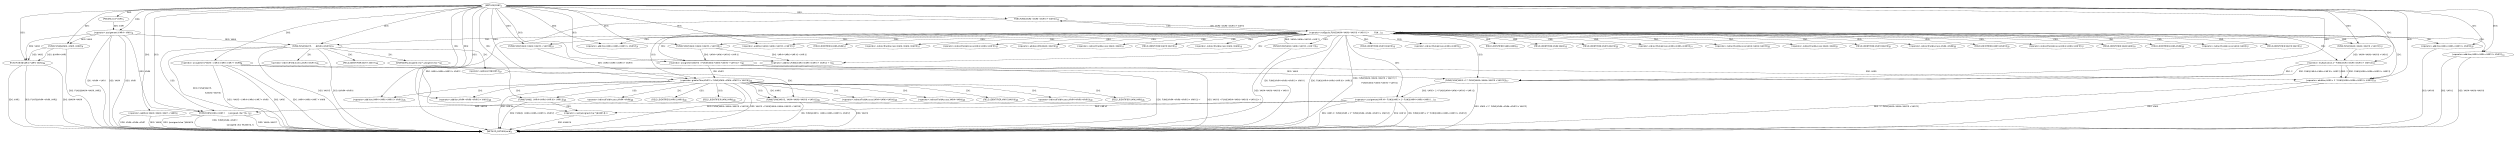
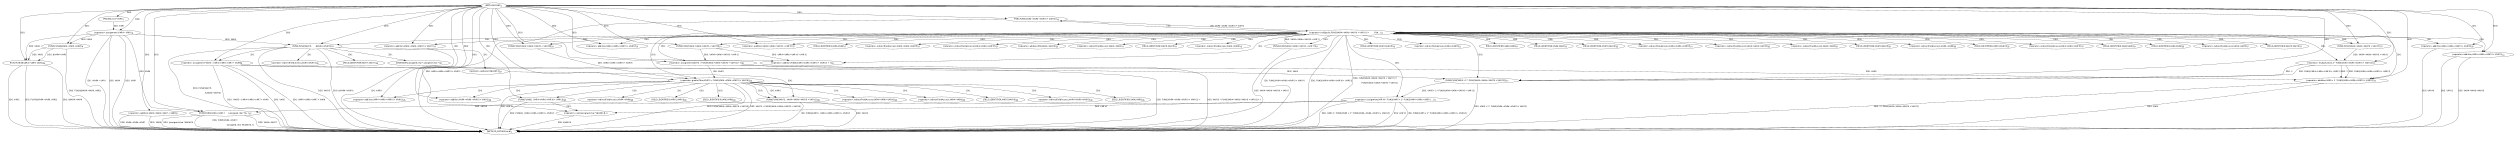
node "(<operator>.addition,VAR4->VAR6->VAR10 + VAR11)": added
edge "(FUN4,FUN4(VAR15,       &VAR4->VAR16))" -> "(FUN5,FUN5(VAR4->VAR17,      (unsigned char *)&...)": now "(FUN4,FUN4(VAR15,       &VAR4->VAR16))" -> "(<operator>.assignment,*VAR5 = VAR4->VAR6->VAR7 + VAR8)"
